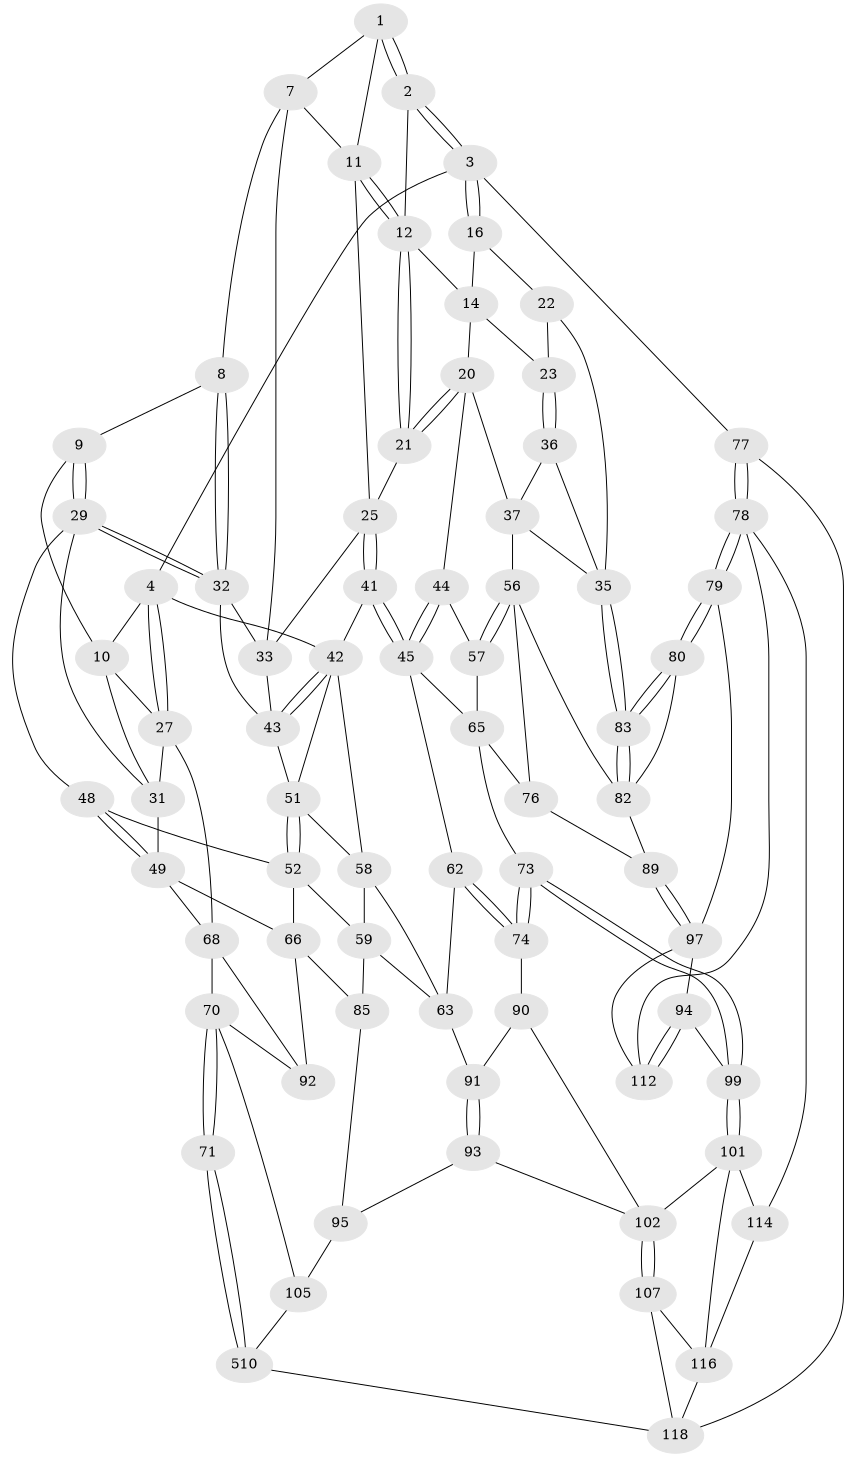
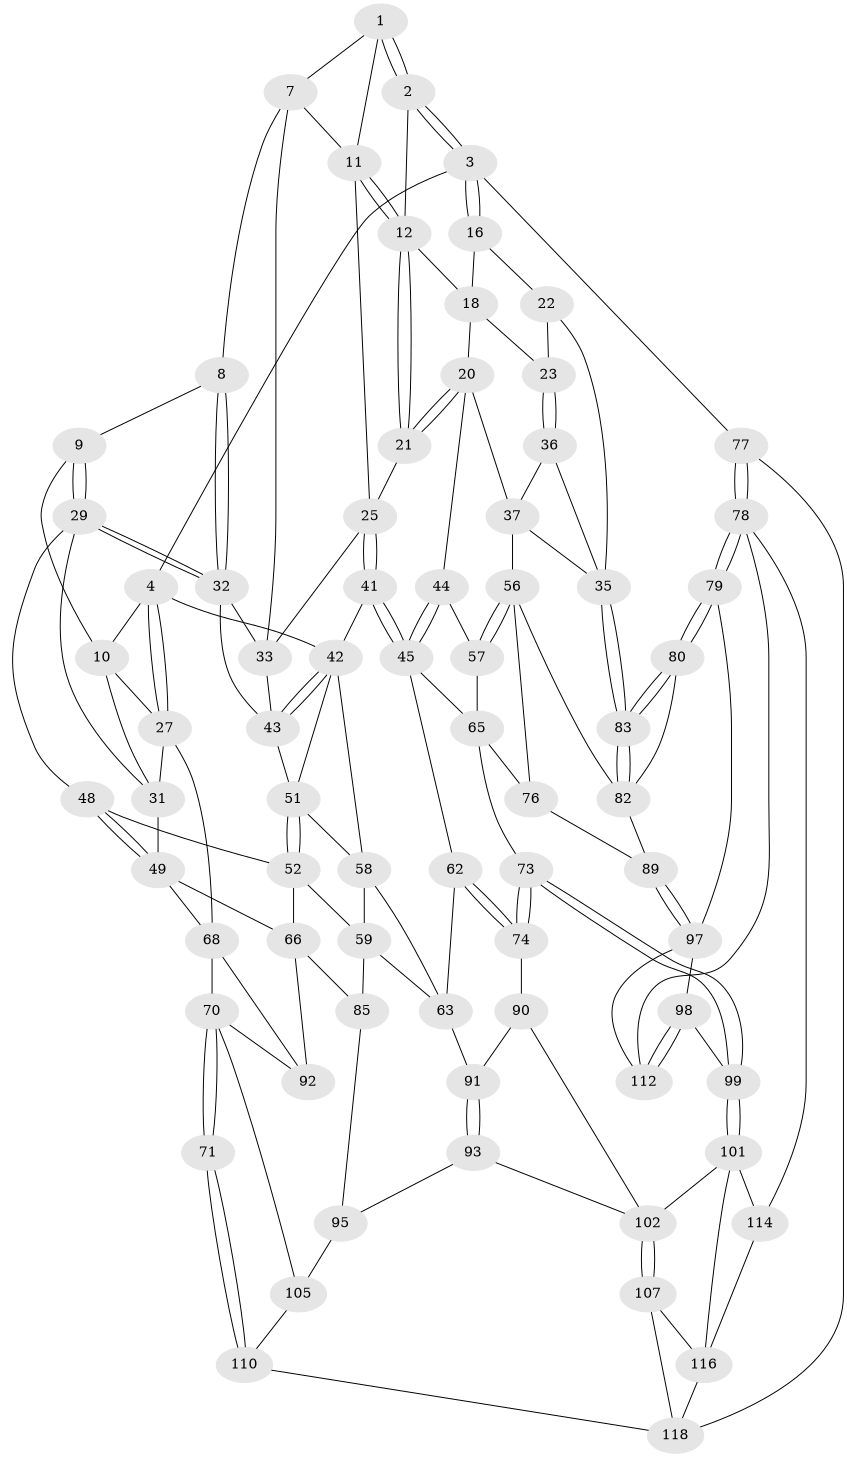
node "14": label "14" -> "18"
node "94": label "94" -> "98"
node "510": label "510" -> "110"
